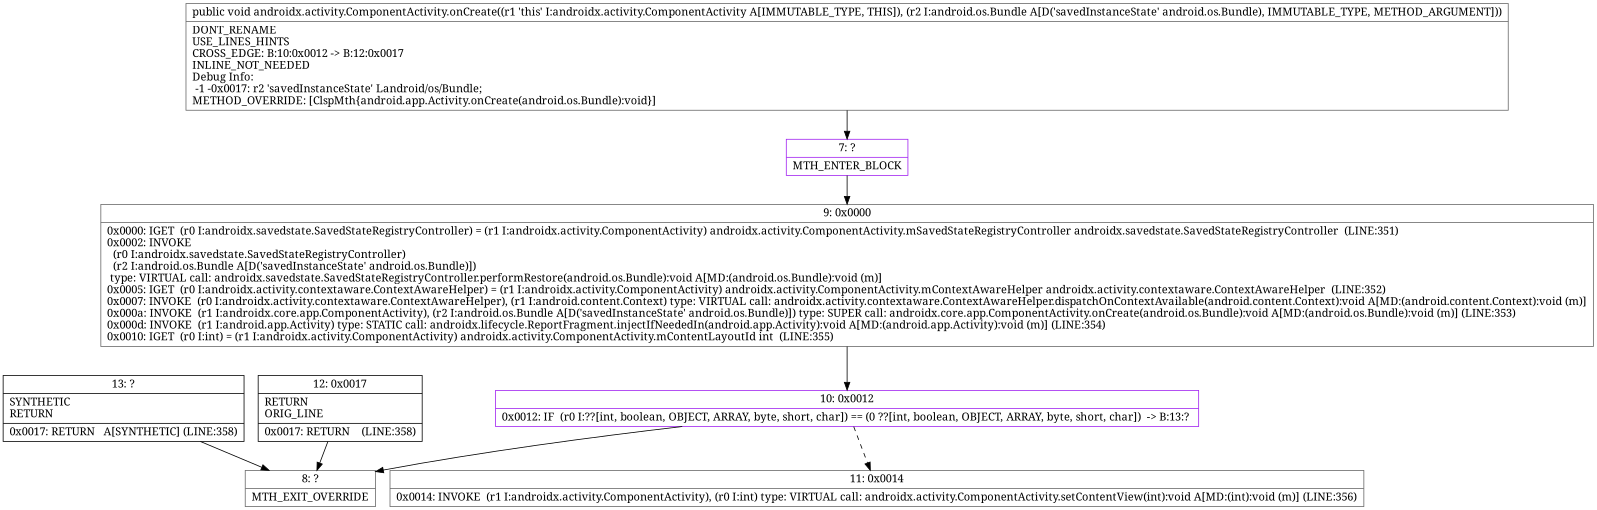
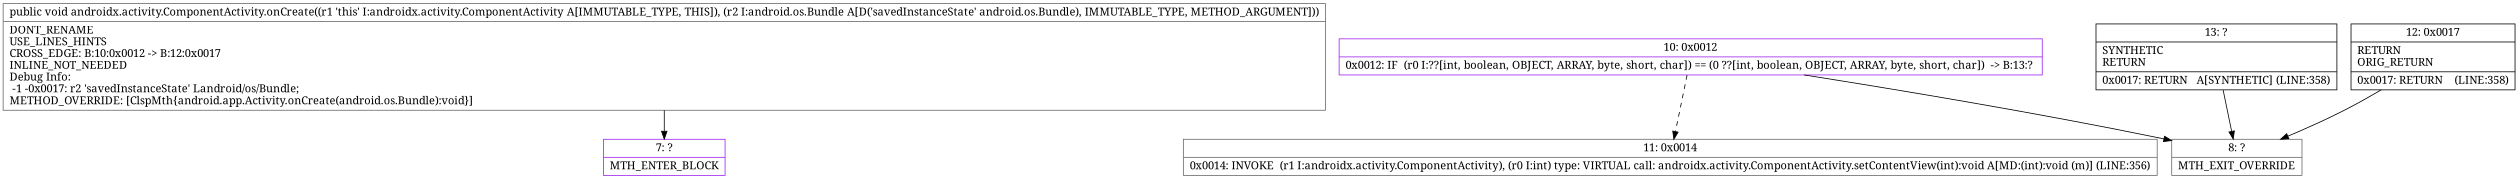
node "9: 0x0000": removed
node "12: 0x0017": text "ORIG_LINE" -> "ORIG_RETURN"
